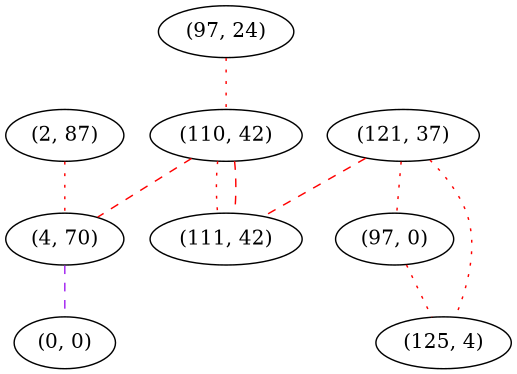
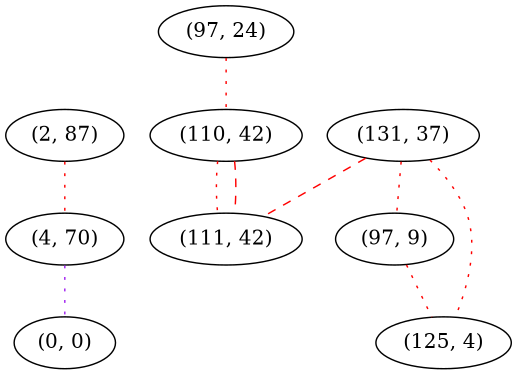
node "(121, 37)": label "(121, 37)" -> "(131, 37)"
edge "(110, 42)" -- "(4, 70)": removed
node "(97, 0)": label "(97, 0)" -> "(97, 9)"
edge "(4, 70)" -- "(0, 0)": style dashed -> dotted
